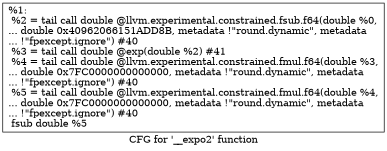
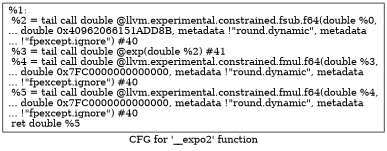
node "%1:": text "fsub double %5" -> "ret double %5"
